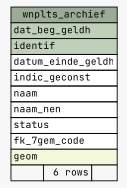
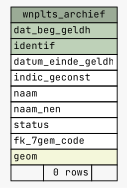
node "wnplts_archief": text "6 rows" -> "0 rows"
